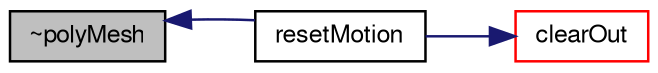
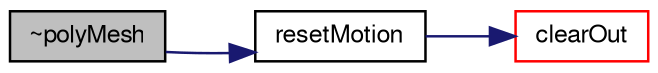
edge "resetMotion" -> "~polyMesh": reversed
